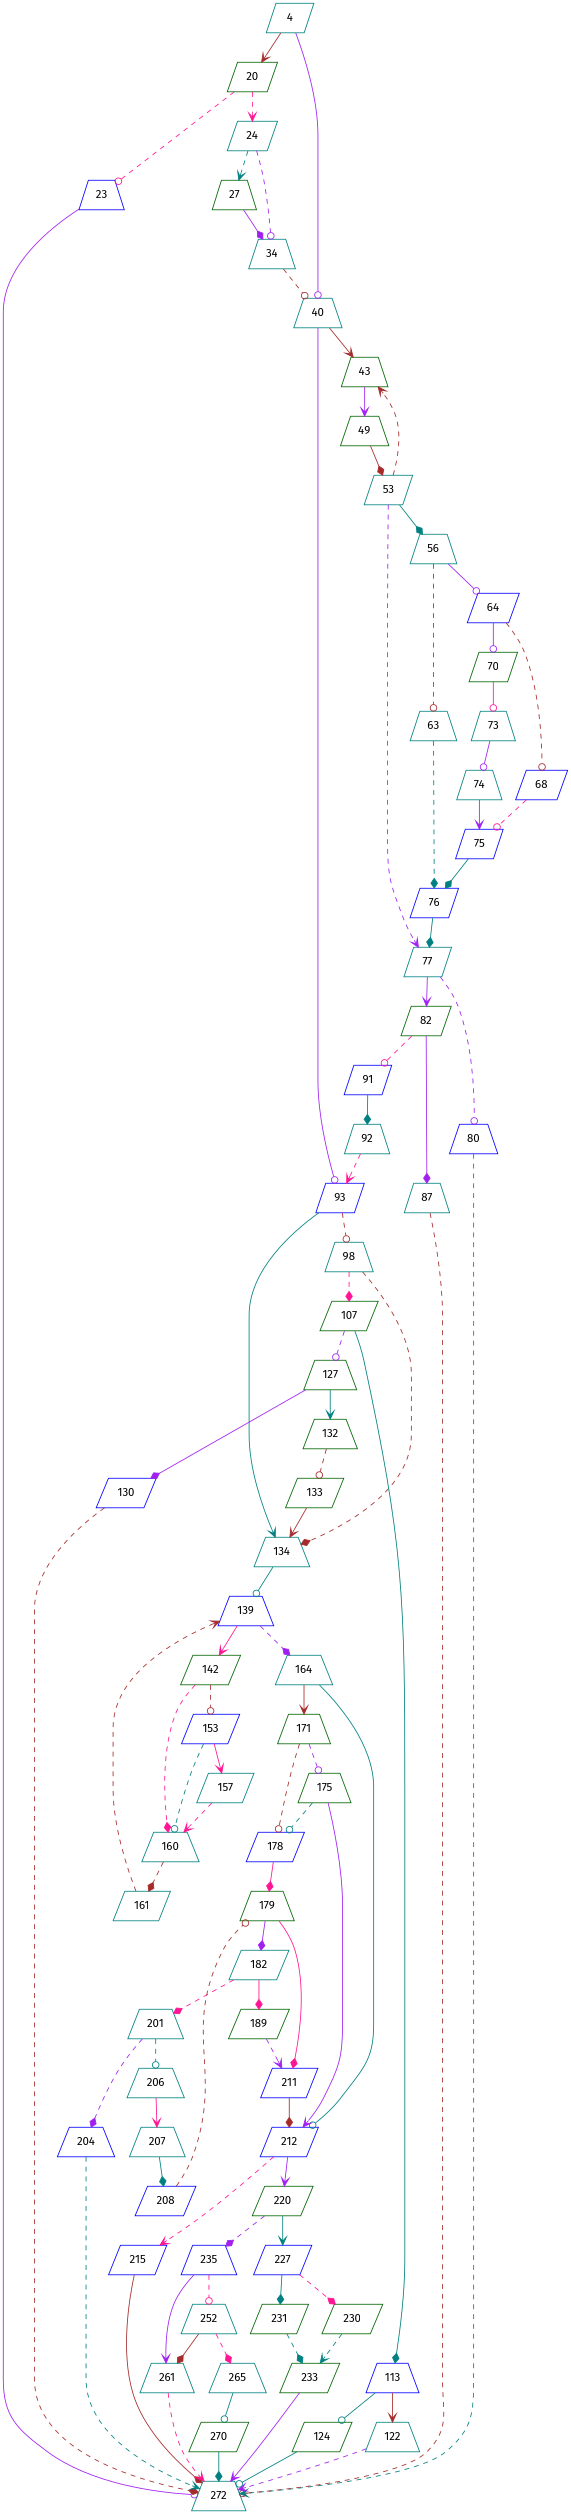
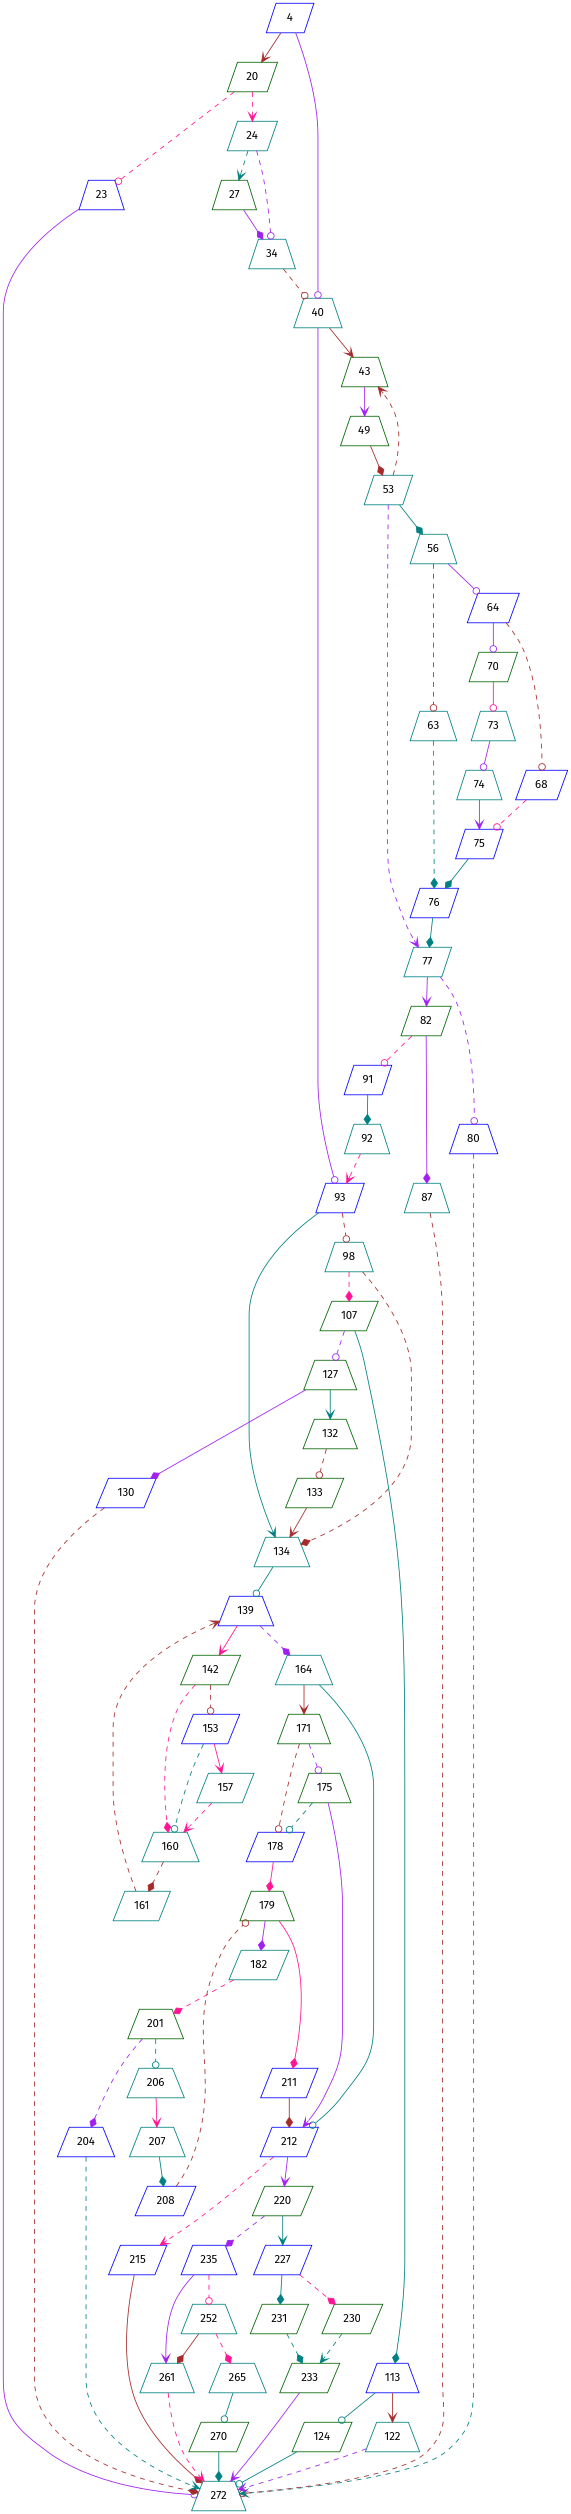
node "4": color teal -> blue
node "201": color teal -> darkgreen
node "189": removed
